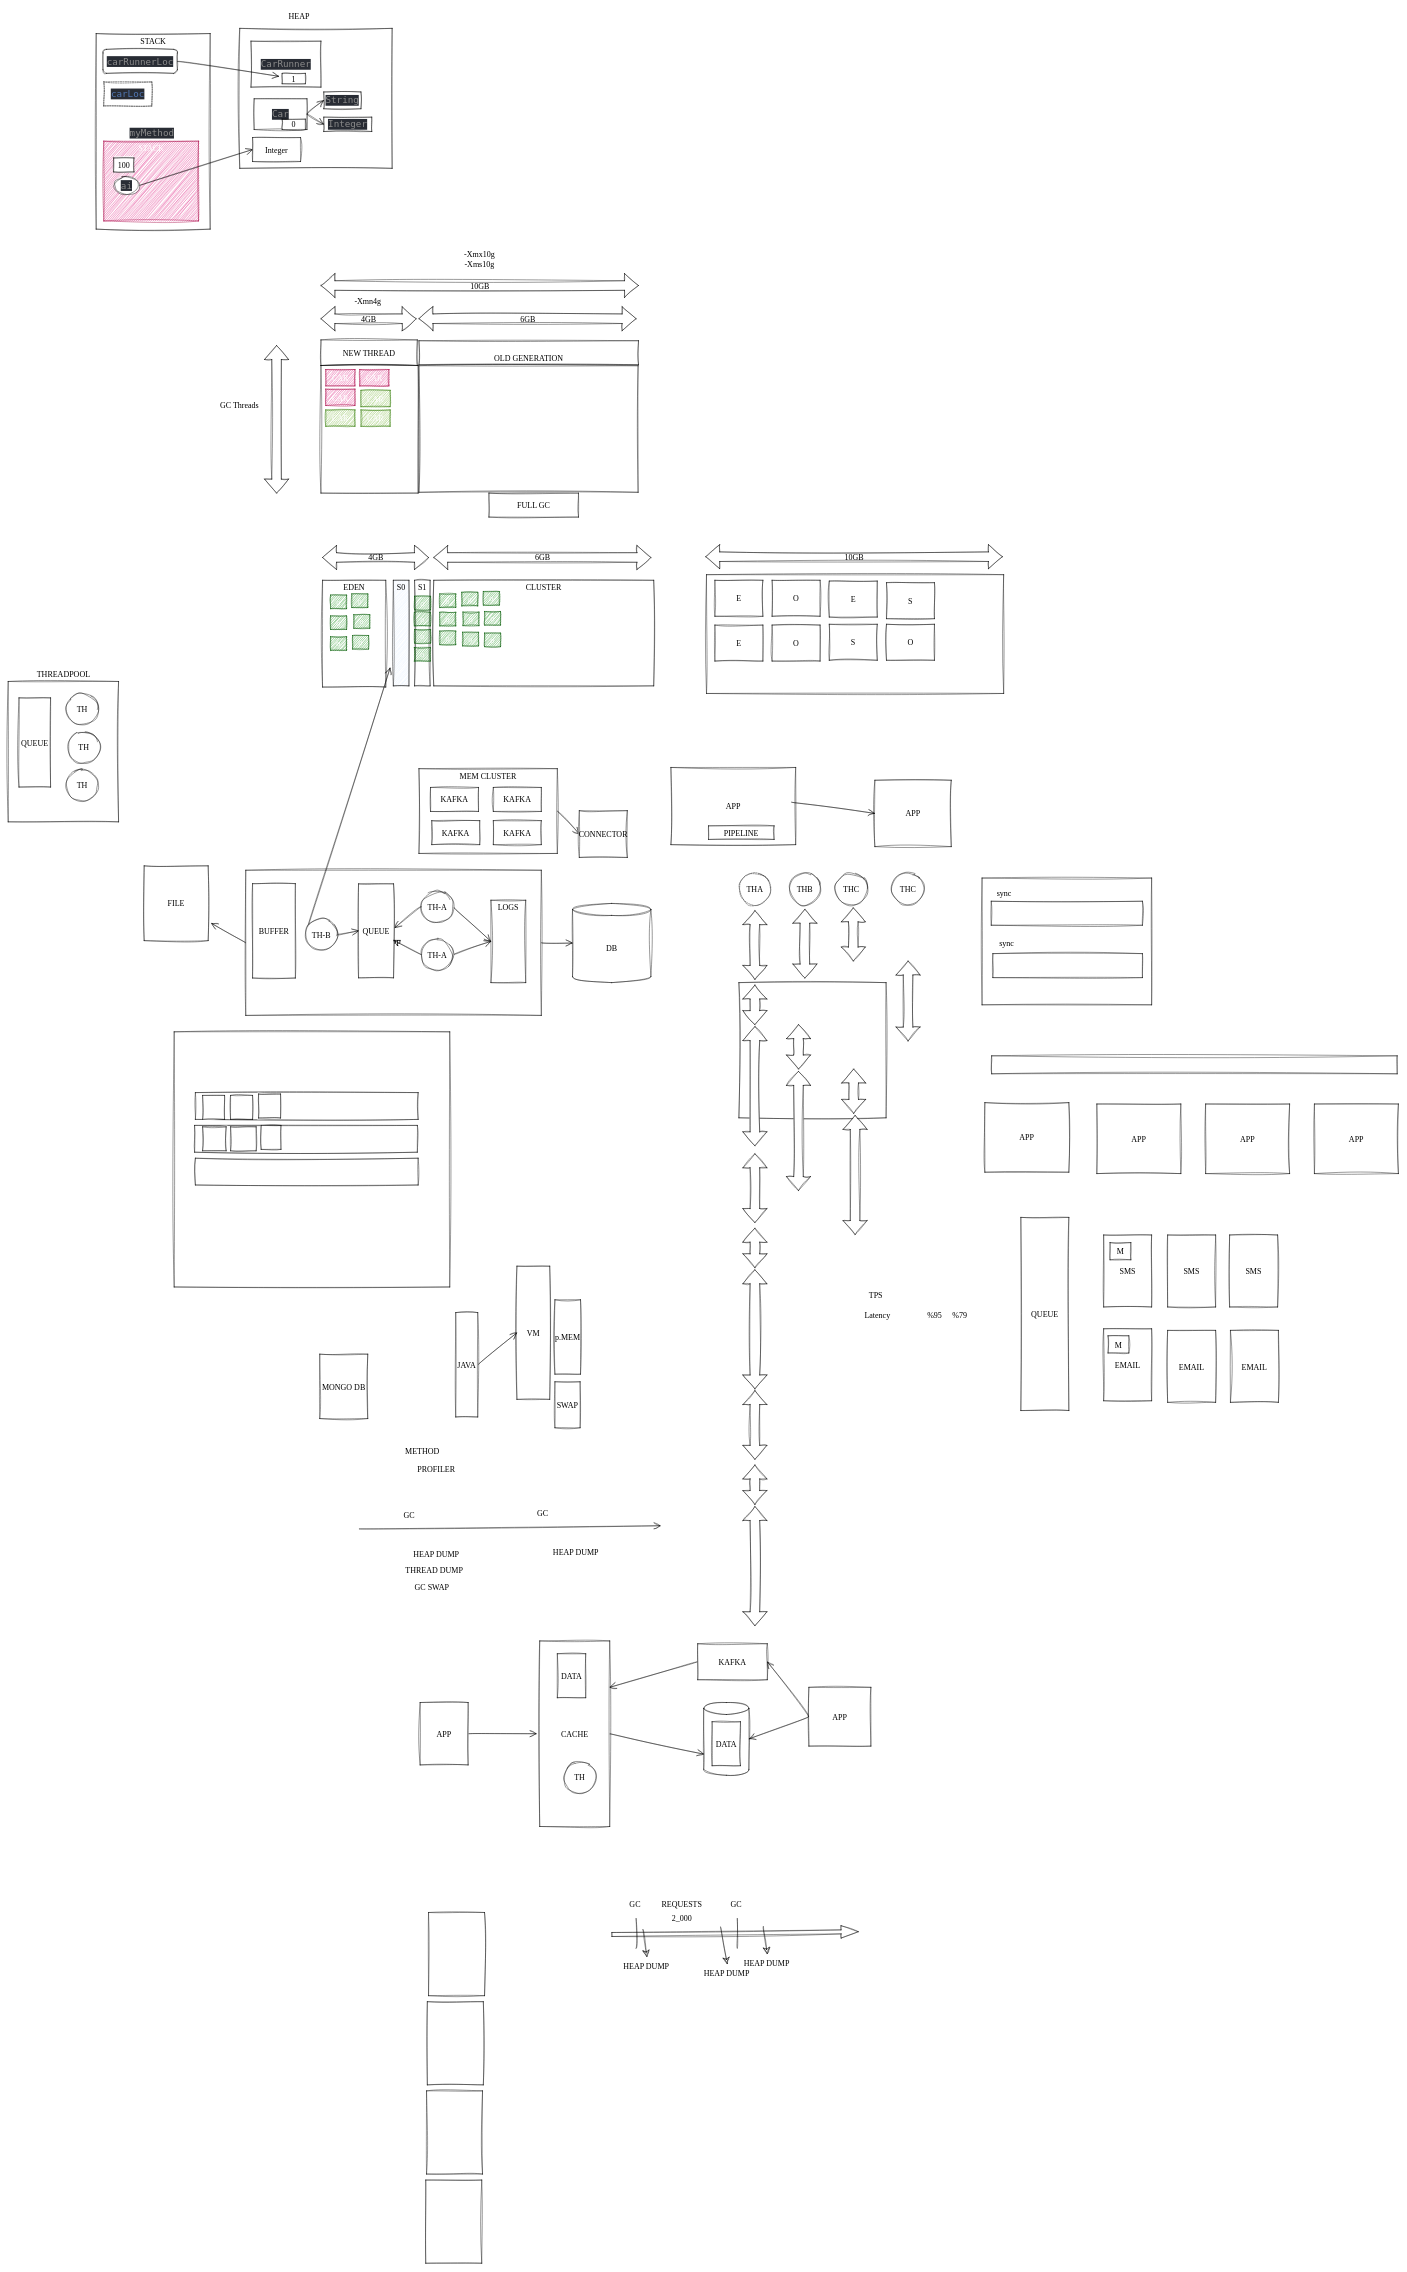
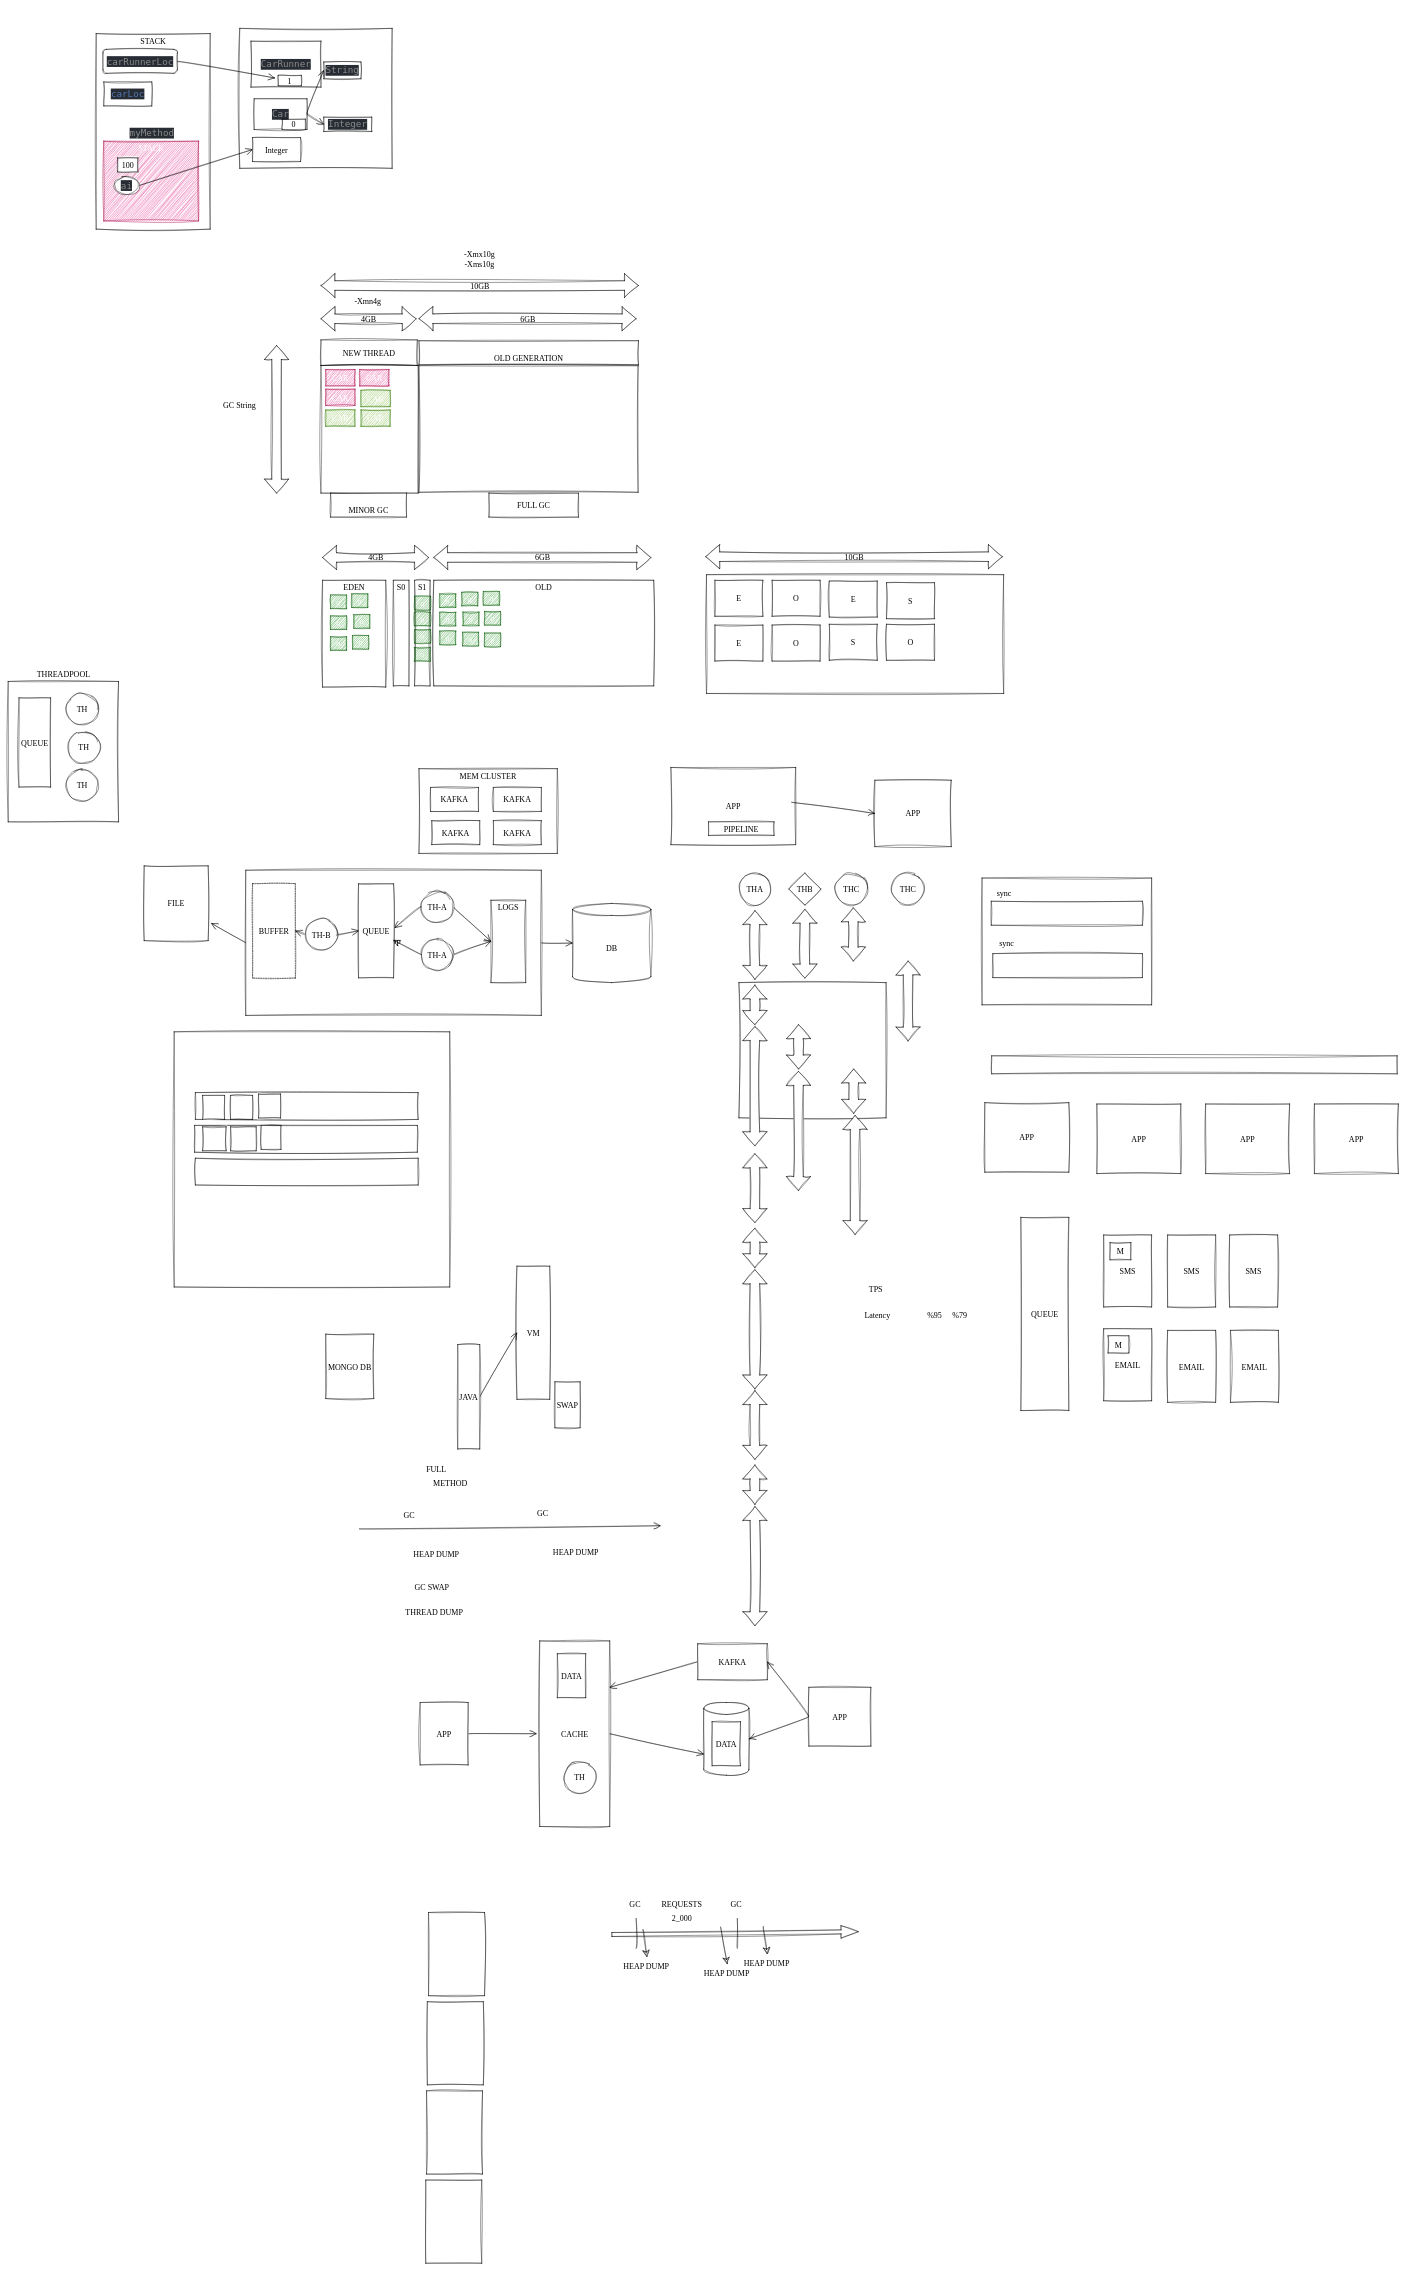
node "HEAP": removed
node "1": moved (294, 78) -> (290, 80)
node "carLoc": style dashed -> solid
node "String": moved (342, 100) -> (342, 70)
node "100": moved (124, 165) -> (128, 165)
node "GC Threads": label "GC Threads" -> "GC String"
node "MINOR GC": added
node "CLUSTER": label "CLUSTER" -> "OLD"
node "S0": fillcolor #dae8fc -> #ffffff
edge "TH-B" -> "S0": now "TH-B" -> "BUFFER"
edge "MEM CLUSTER" -> "CONNECTOR": removed
node "PIPELINE": moved (741, 833) -> (741, 829)
node "CONNECTOR": removed
node "THA": style dashed -> solid
node "THB": shape ellipse -> diamond
node "BUFFER": style solid -> dashed
node "TPS": moved (876, 1295) -> (876, 1289)
node "p.MEM": removed
node "JAVA": moved (467, 1365) -> (469, 1397)
node "MONGO DB": moved (344, 1386) -> (350, 1366)
node "METHOD": moved (422, 1451) -> (450, 1483)
node "PROFILER": label "PROFILER" -> "FULL"
node "THREAD DUMP": moved (434, 1570) -> (434, 1612)
